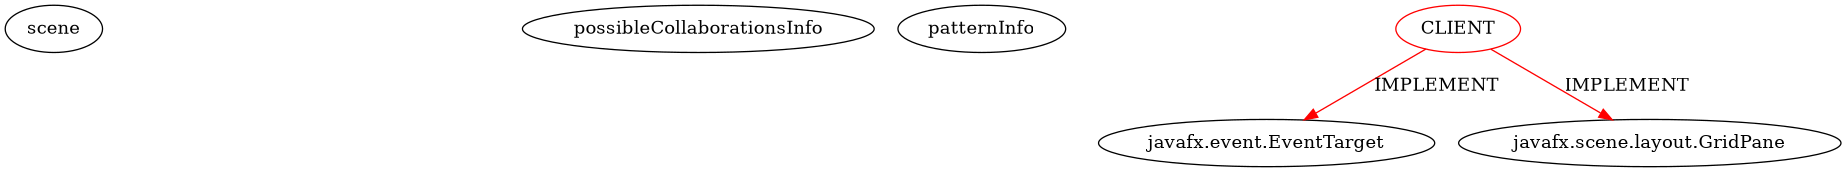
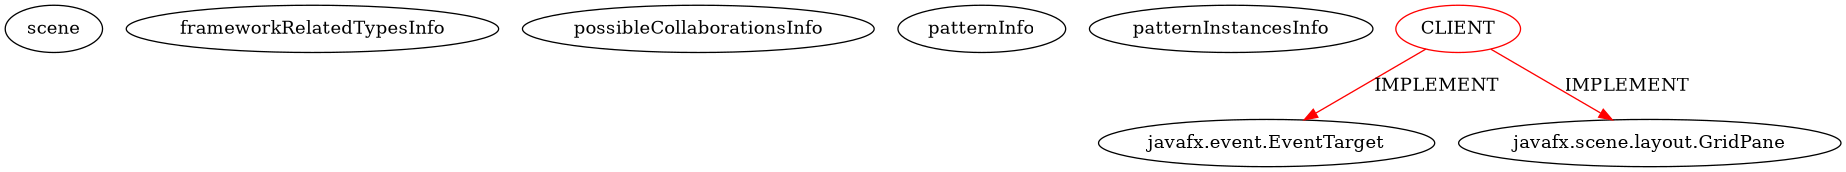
node "frameworkRelatedTypesInfo": added
node "patternInstancesInfo": added
